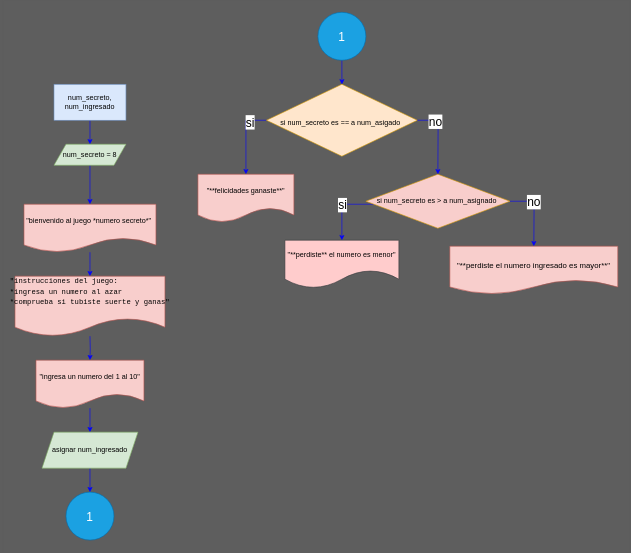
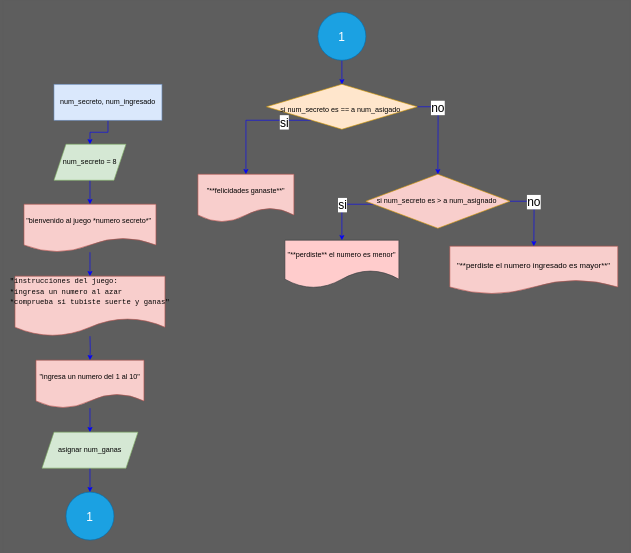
node "num_secreto, num_ingresado": size 72x36 -> 108x36
node "si num_secreto es == a num_asigado": size 151x72 -> 151x45
node "num_secreto = 8": size 72x21 -> 72x36
node "asignar num_ingresado": label "asignar num_ingresado" -> "asignar num_ganas"
